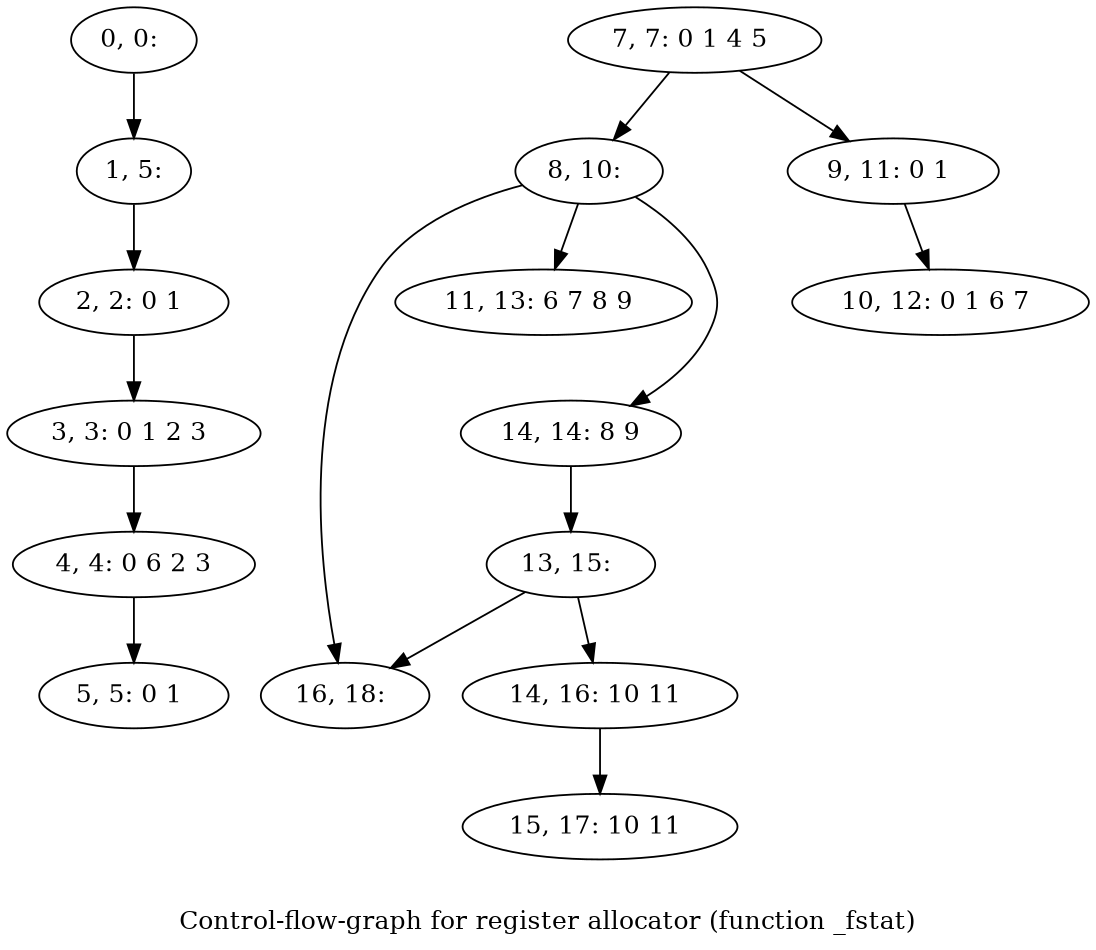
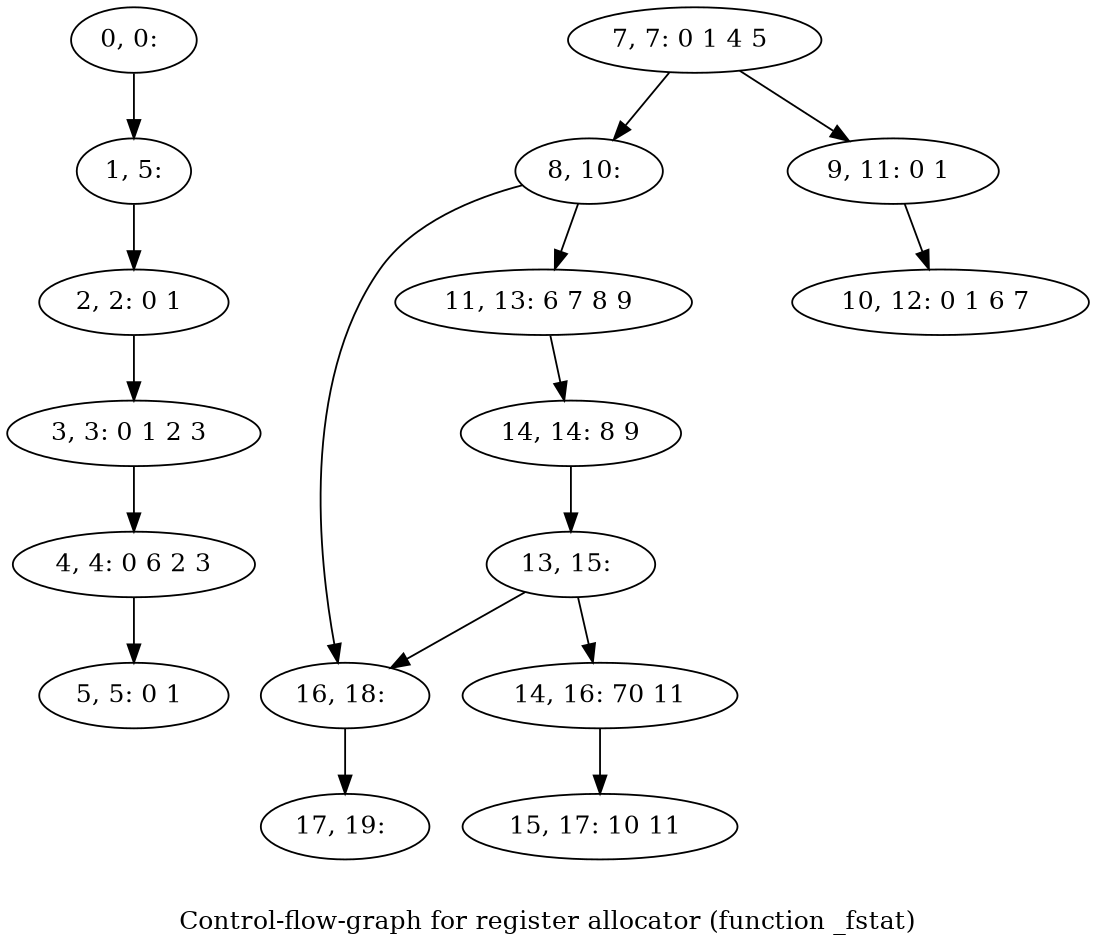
edge "8, 10:" -> "14, 14: 8 9": now "11, 13: 6 7 8 9" -> "14, 14: 8 9"
node "14, 16: 10 11": label "14, 16: 10 11" -> "14, 16: 70 11"
node "17, 19:": added
